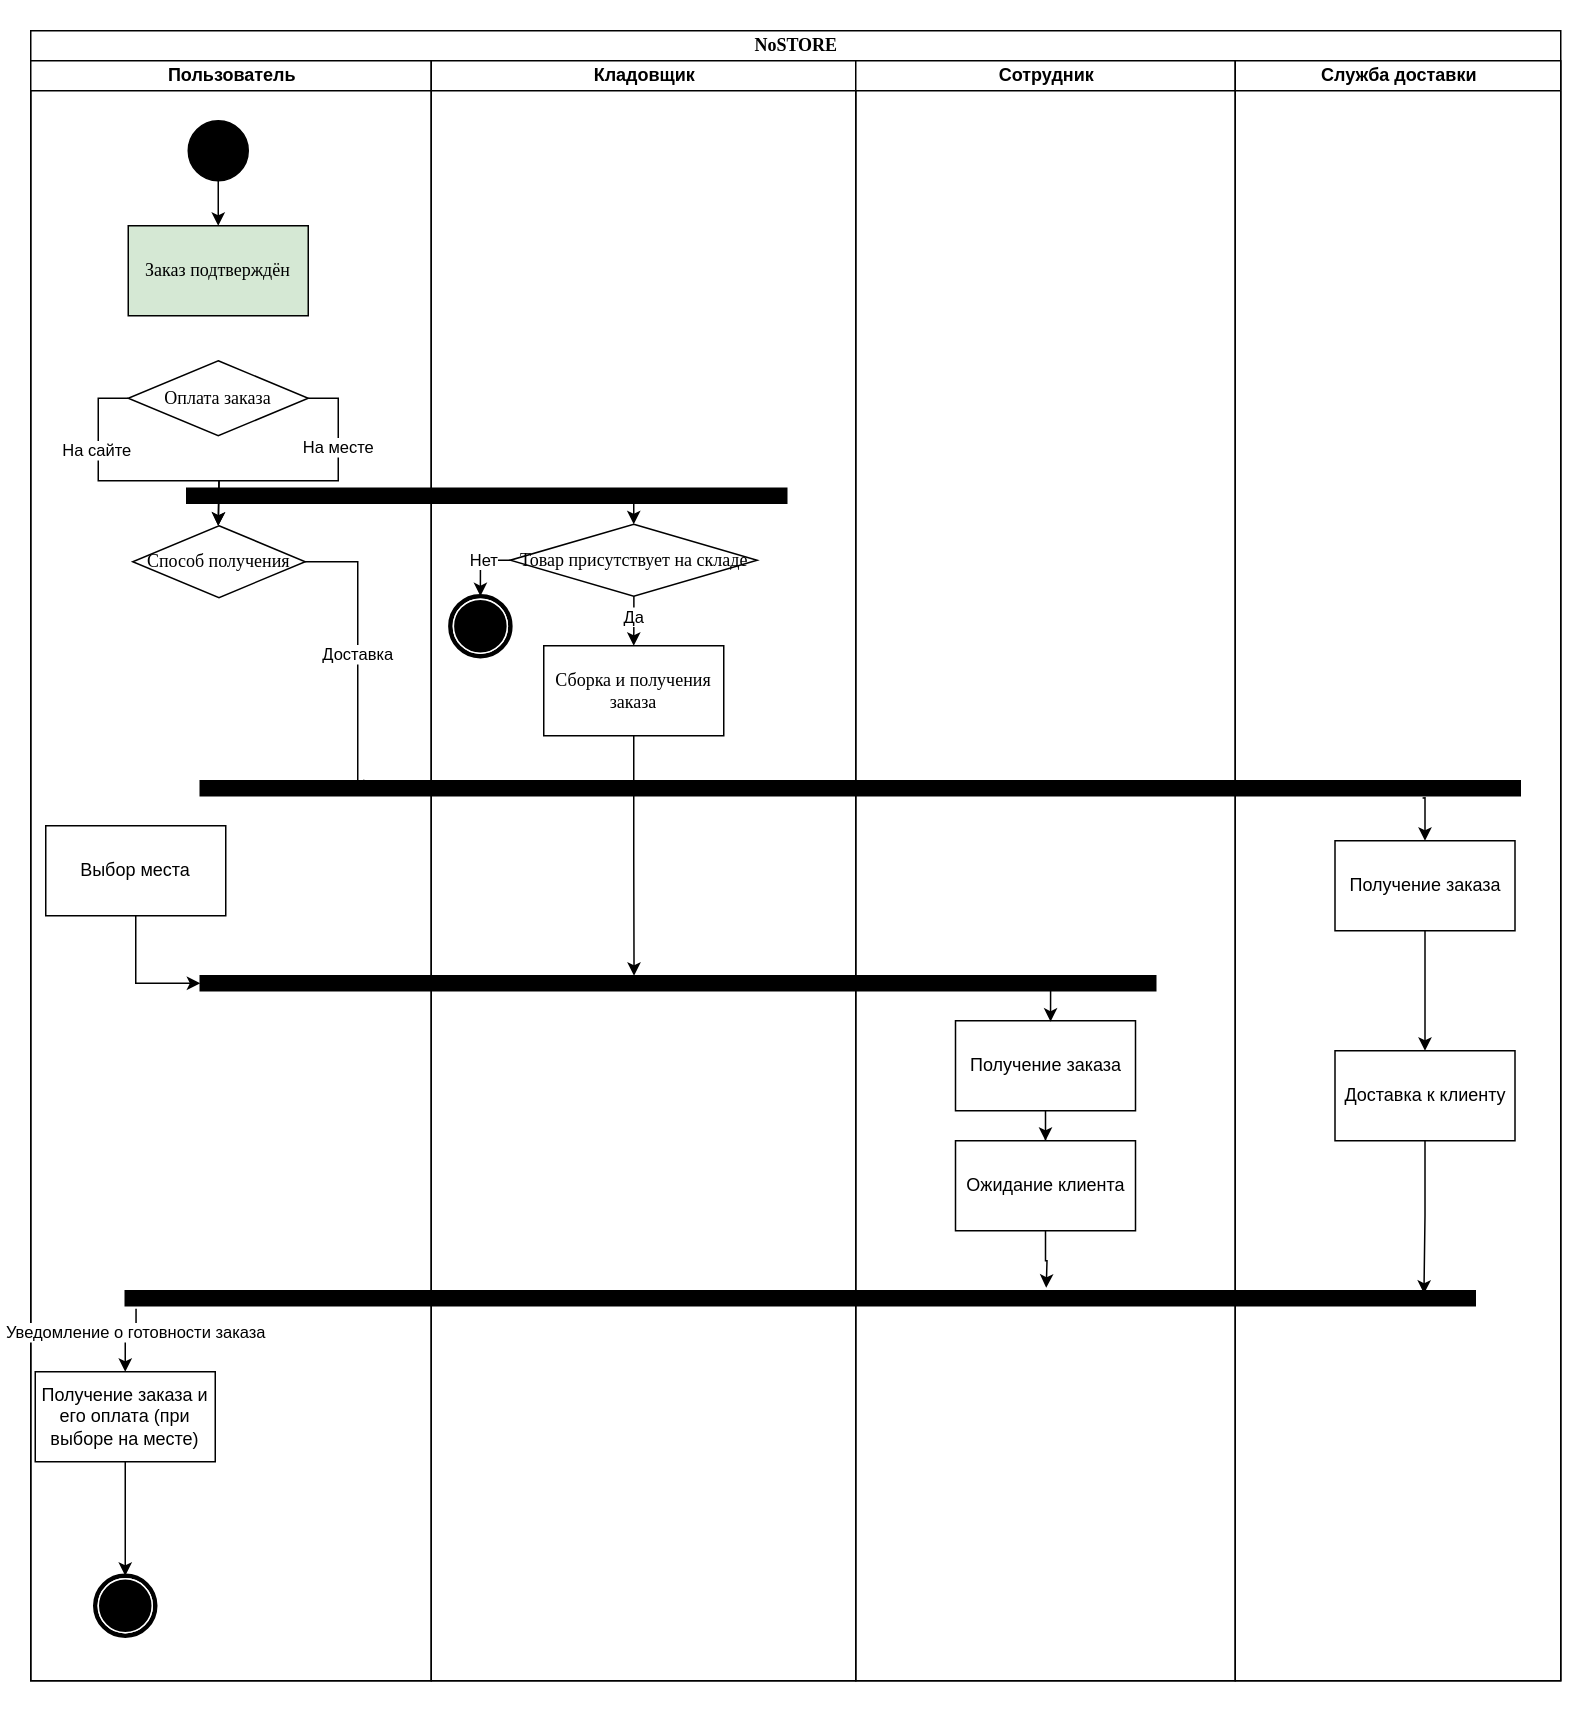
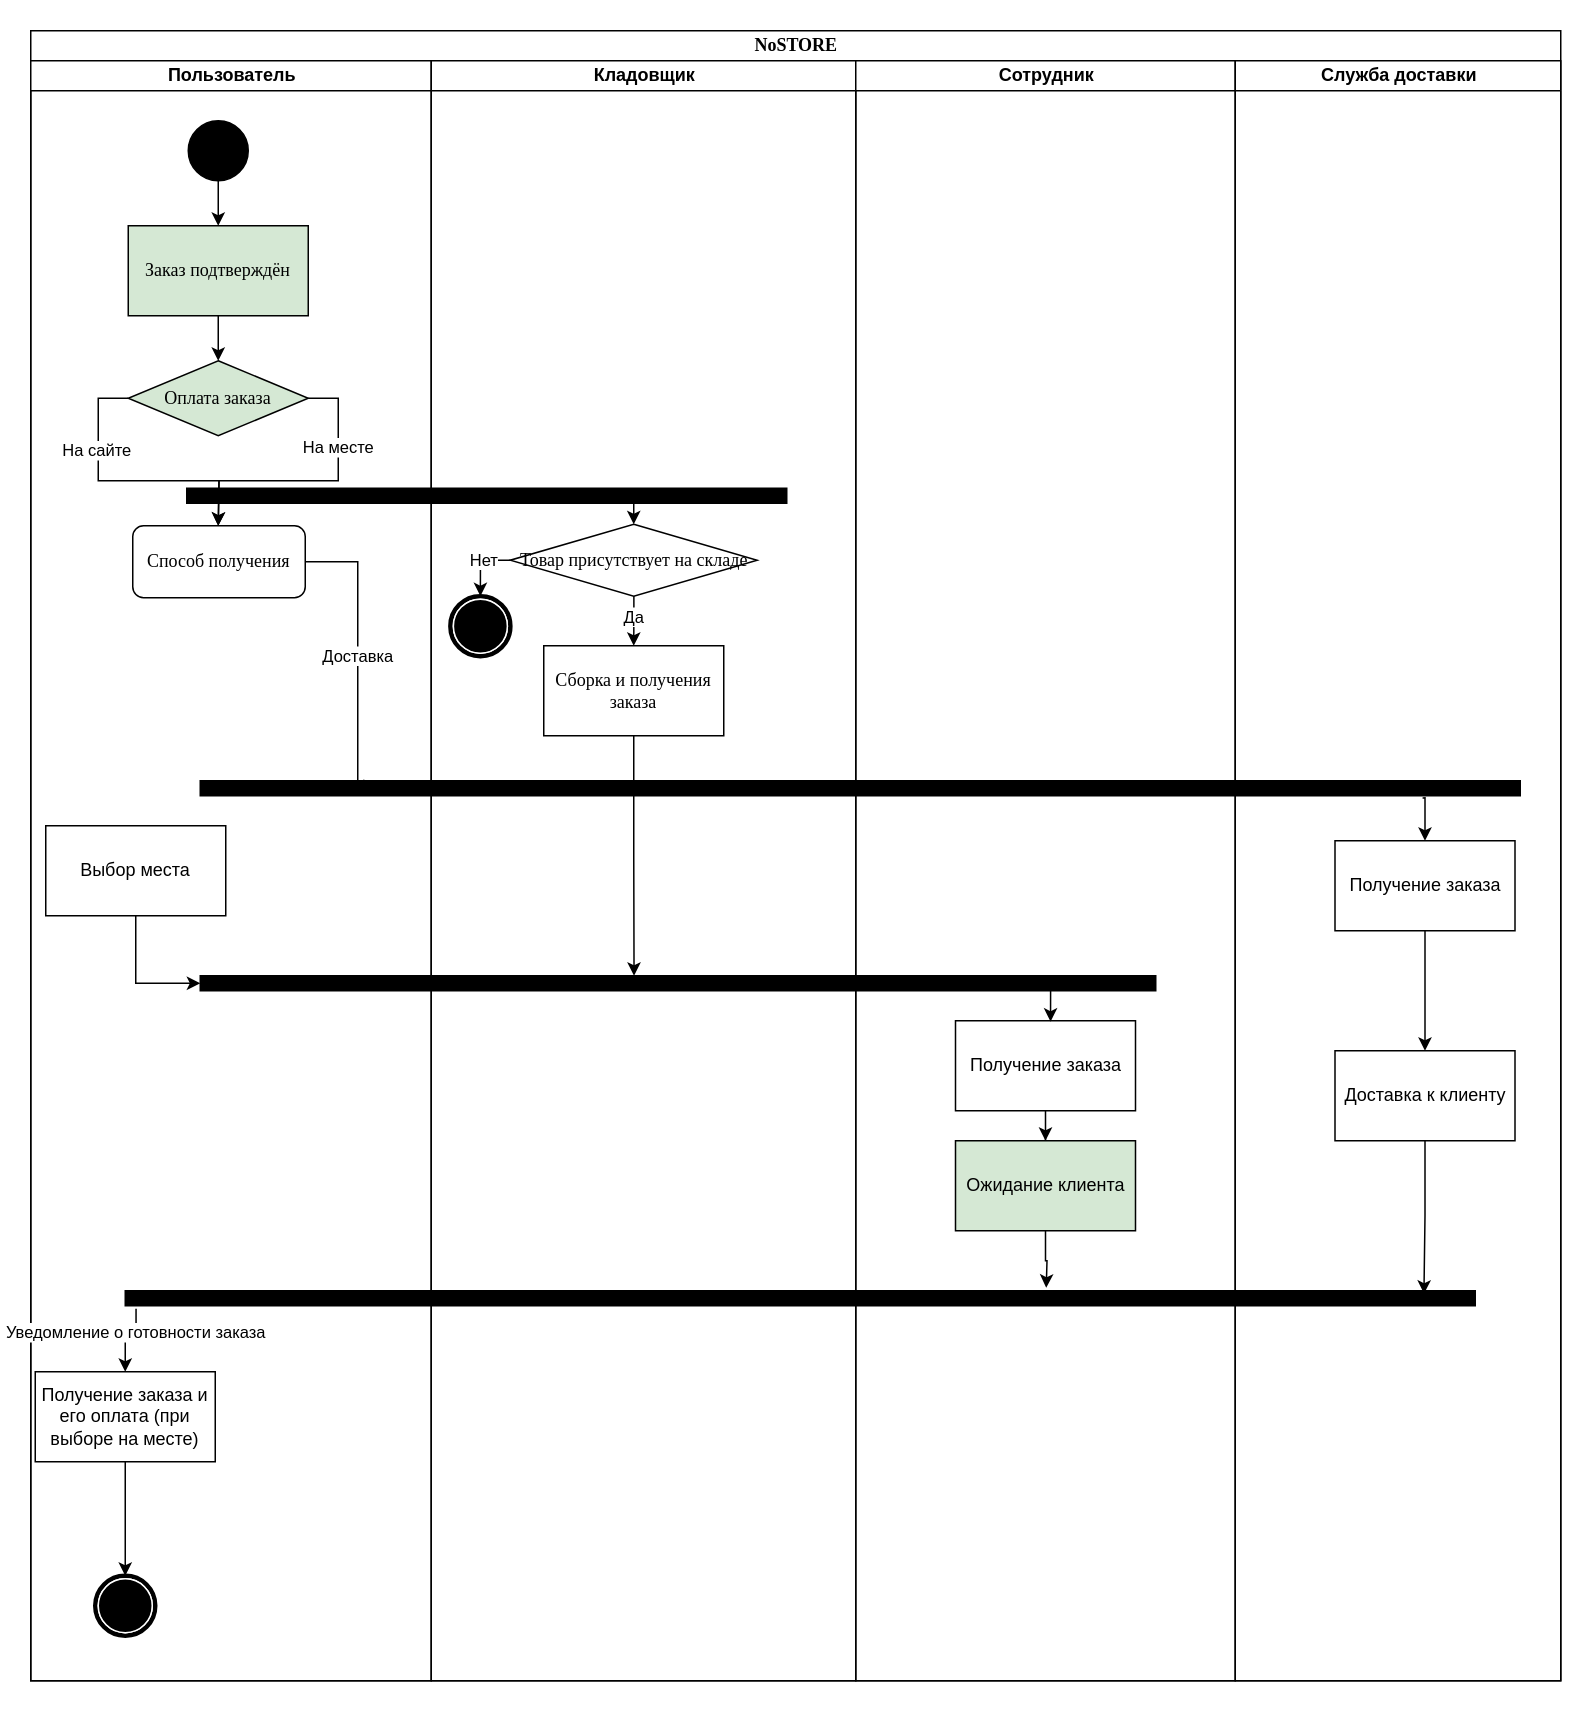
edge "Заказ подтверждён" -> "Оплата заказа": added
node "Оплата заказа": fillcolor #ffffff -> #d5e8d4
node "Способ получения": shape diamond -> rounded rectangle
node "Ожидание клиента": fillcolor #ffffff -> #d5e8d4
